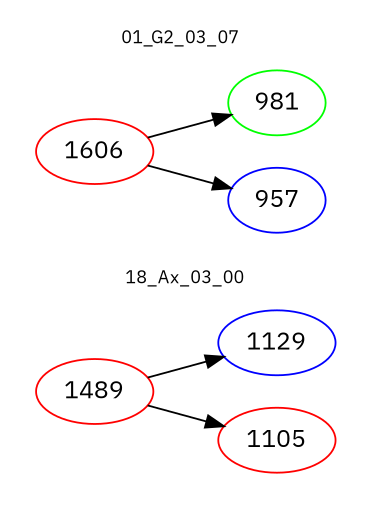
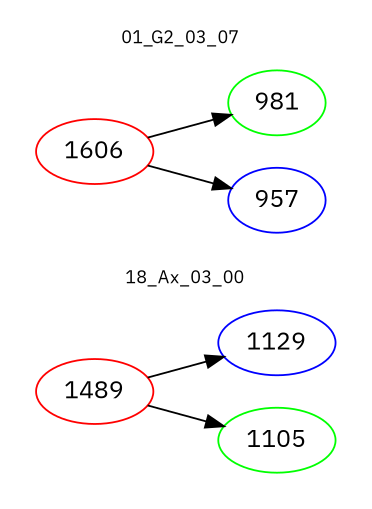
node "1105": color red -> green
